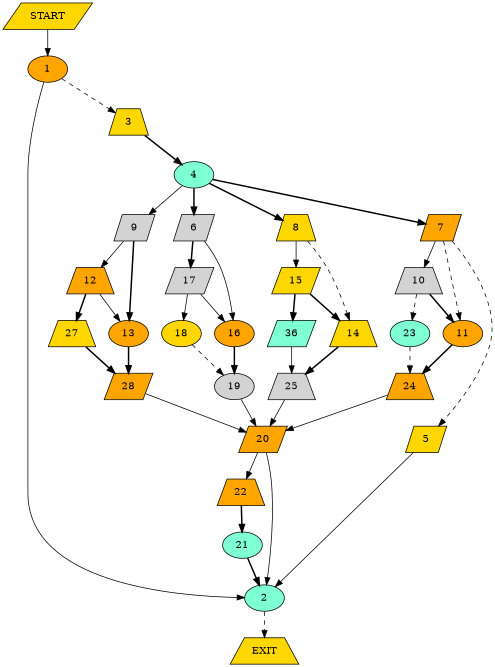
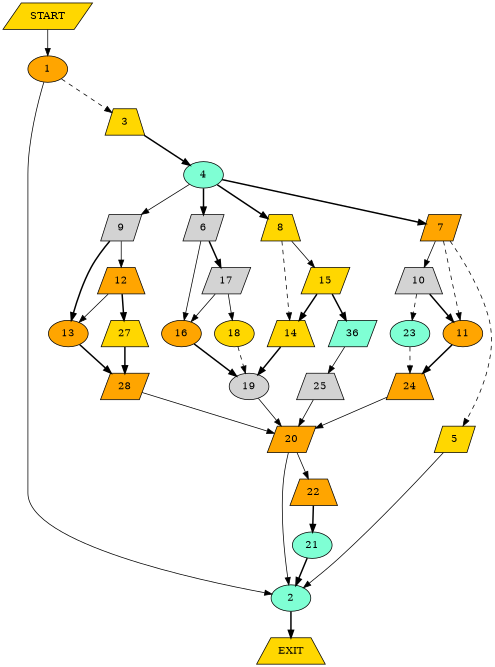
edge "14" -> "25": now "14" -> "19"
edge "2" -> "EXIT": style dashed -> bold
